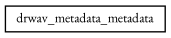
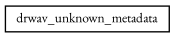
node "drwav_metadata_metadata": label "drwav_metadata_metadata" -> "drwav_unknown_metadata"
